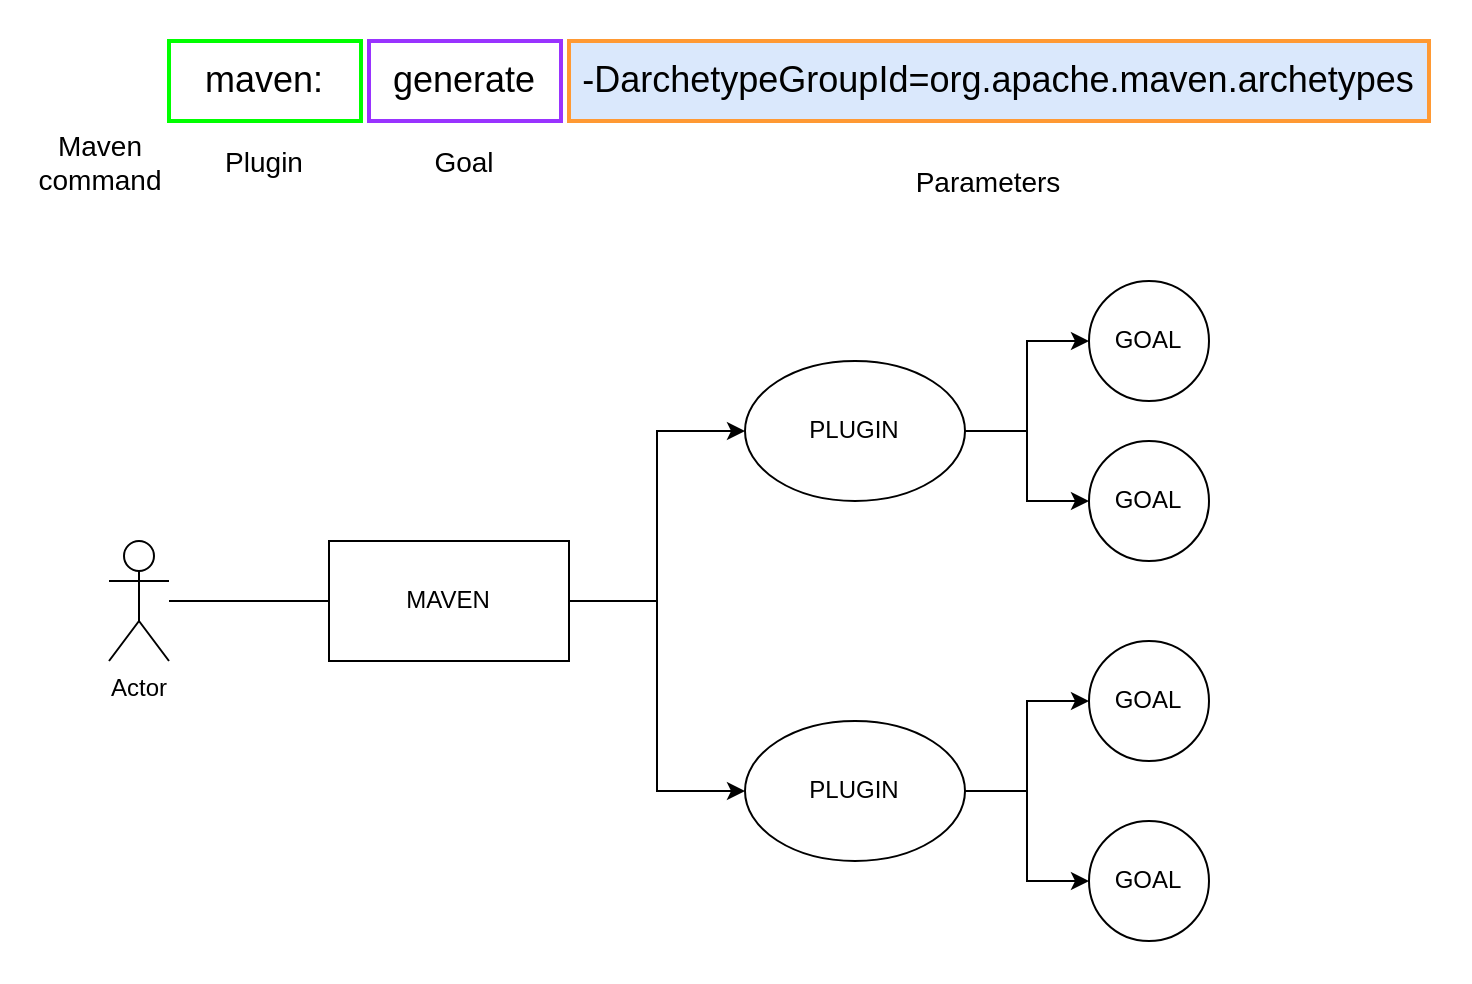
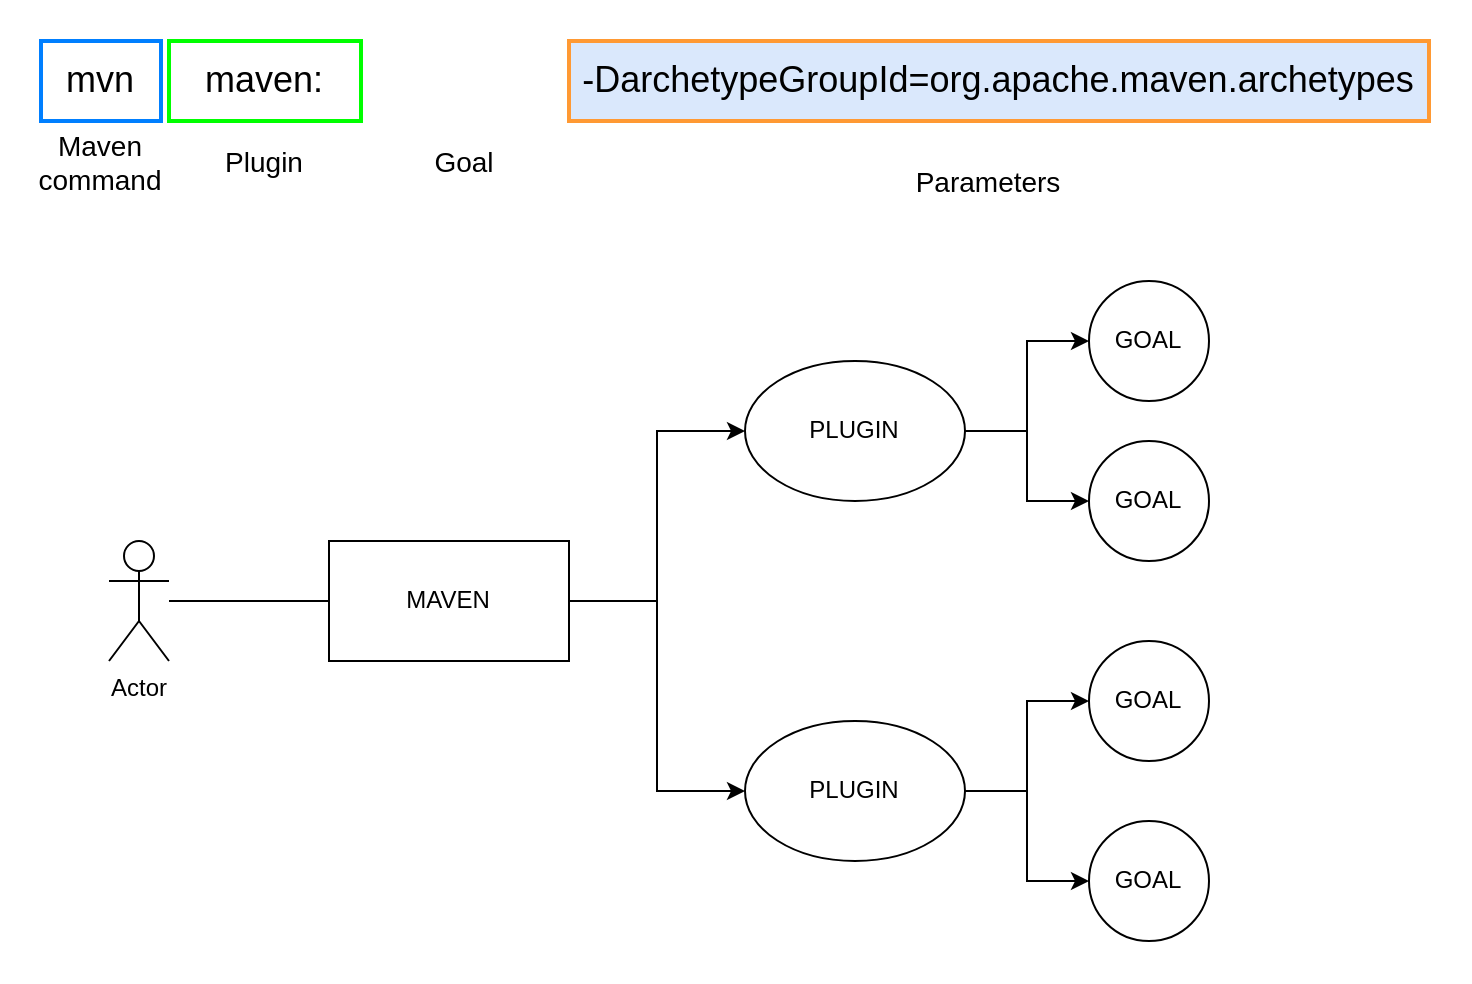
node "mvn": added
node "generate": removed
